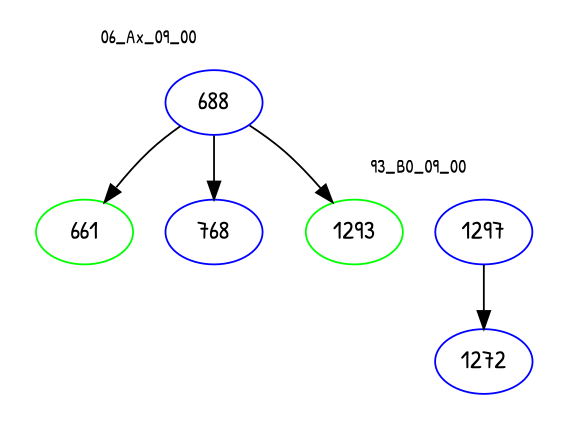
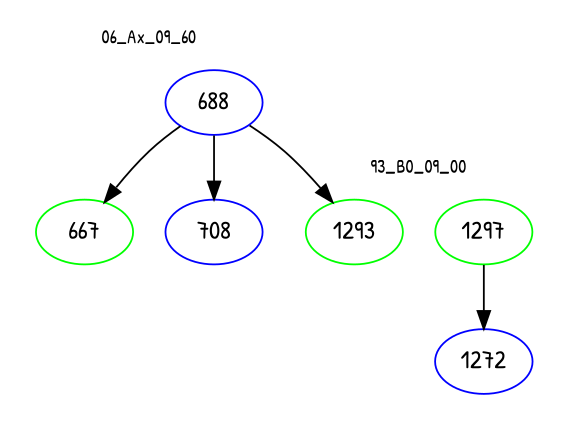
cluster "06_Ax_09_00": label "06_Ax_09_00" -> "06_Ax_09_60"
node "661": label "661" -> "667"
node "768": label "768" -> "708"
node "1297": color blue -> green
